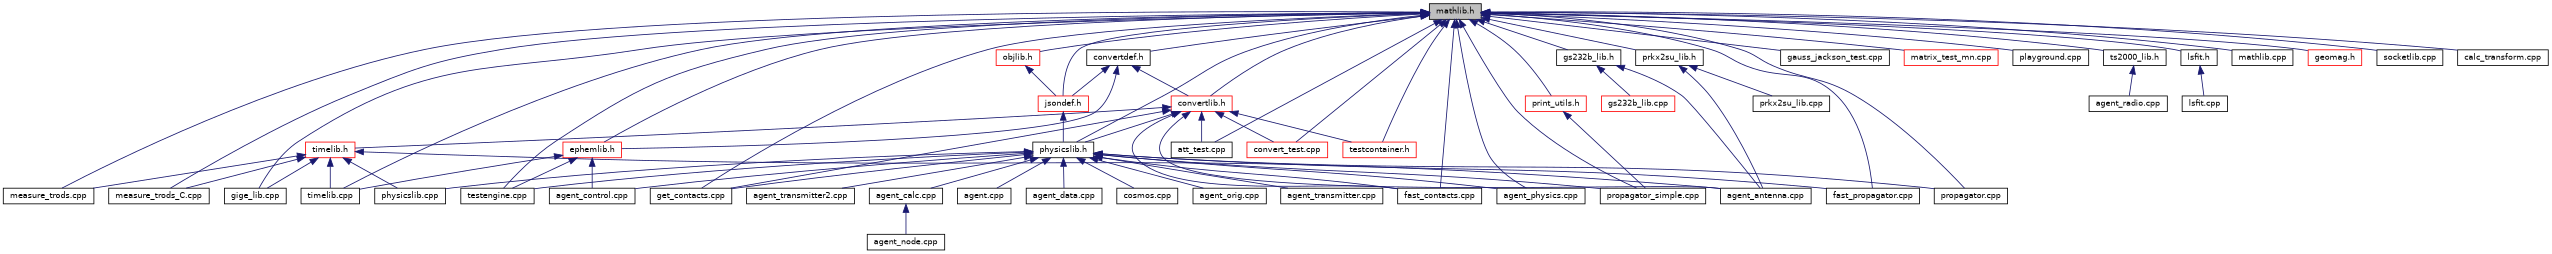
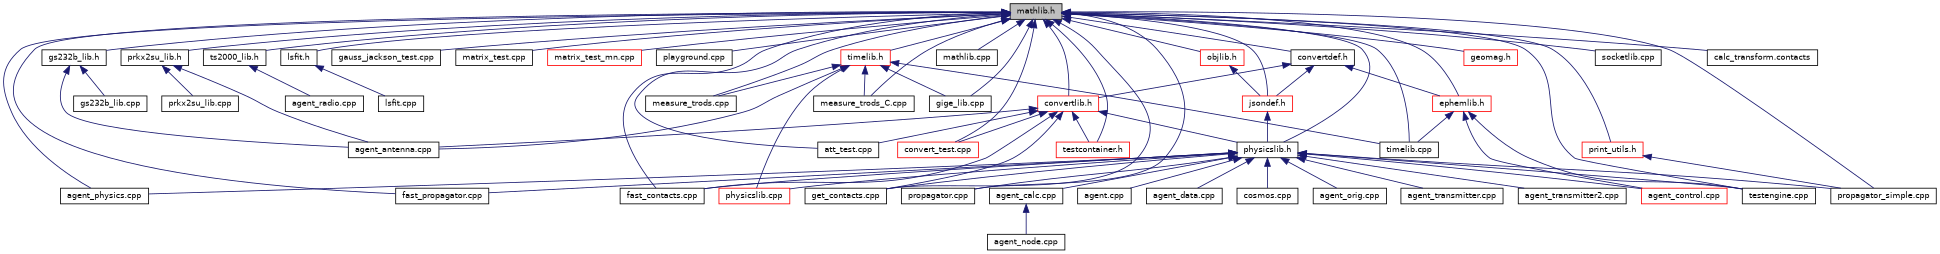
node "matrix_test.cpp": added
node "calc_transform.cpp": label "calc_transform.cpp" -> "calc_transform.contacts"
node "gs232b_lib.cpp": color red -> black
edge "timelib.h" -> "convertlib.h": now "timelib.h" -> "mathlib.h"
node "physicslib.cpp": color black -> red
node "agent_control.cpp": color black -> red
